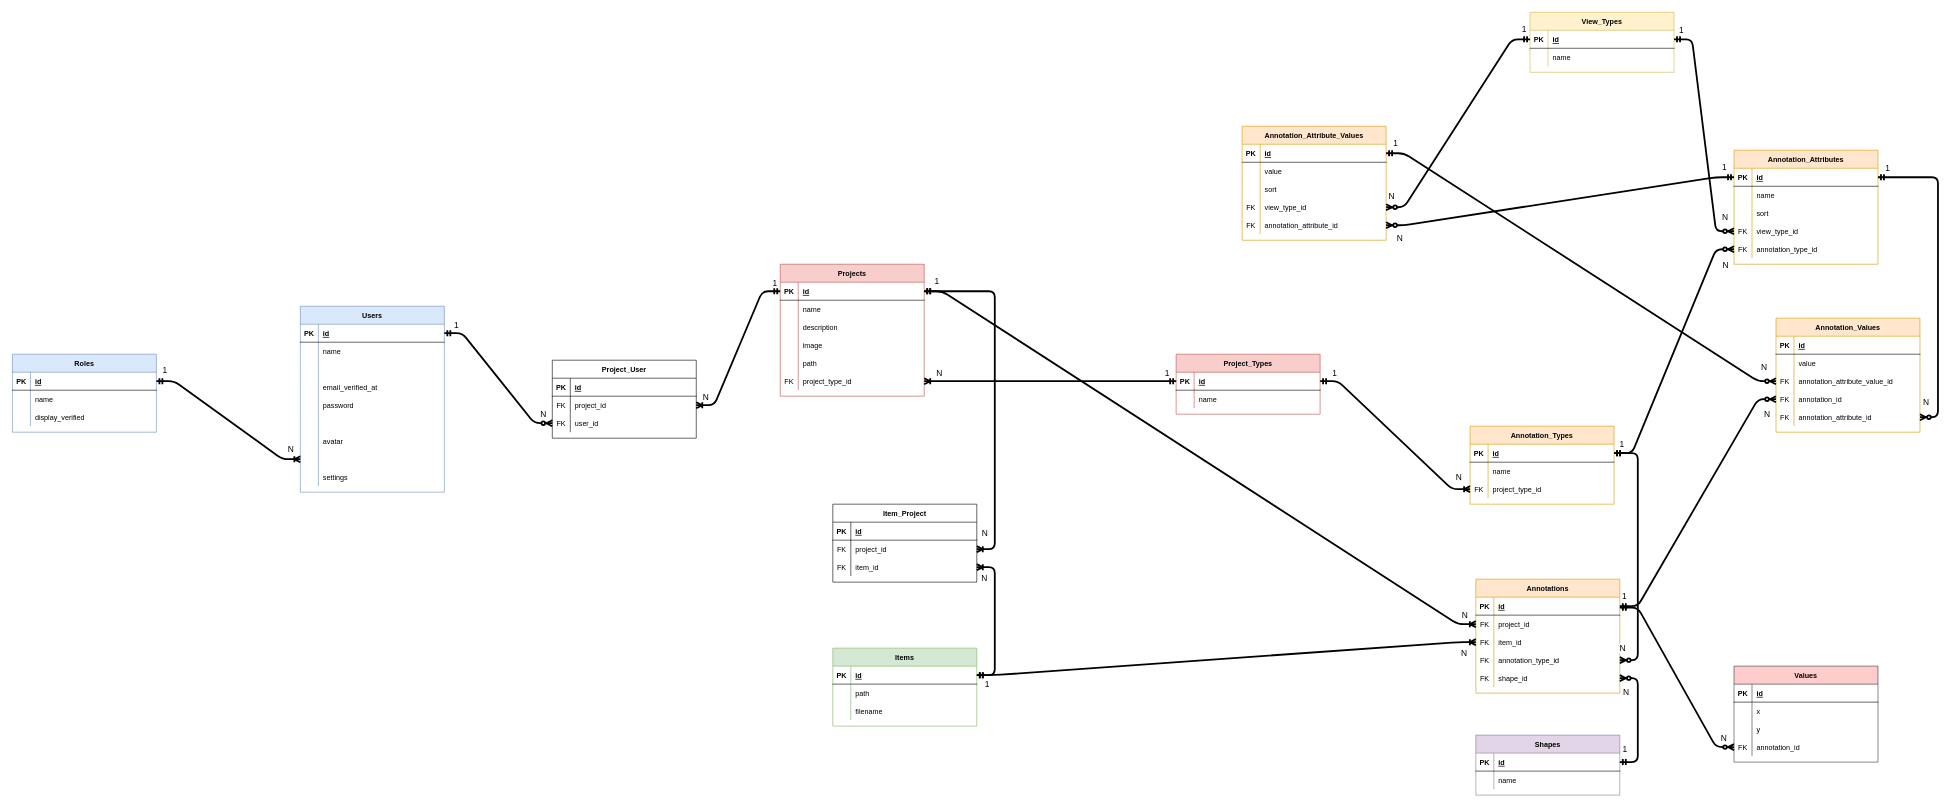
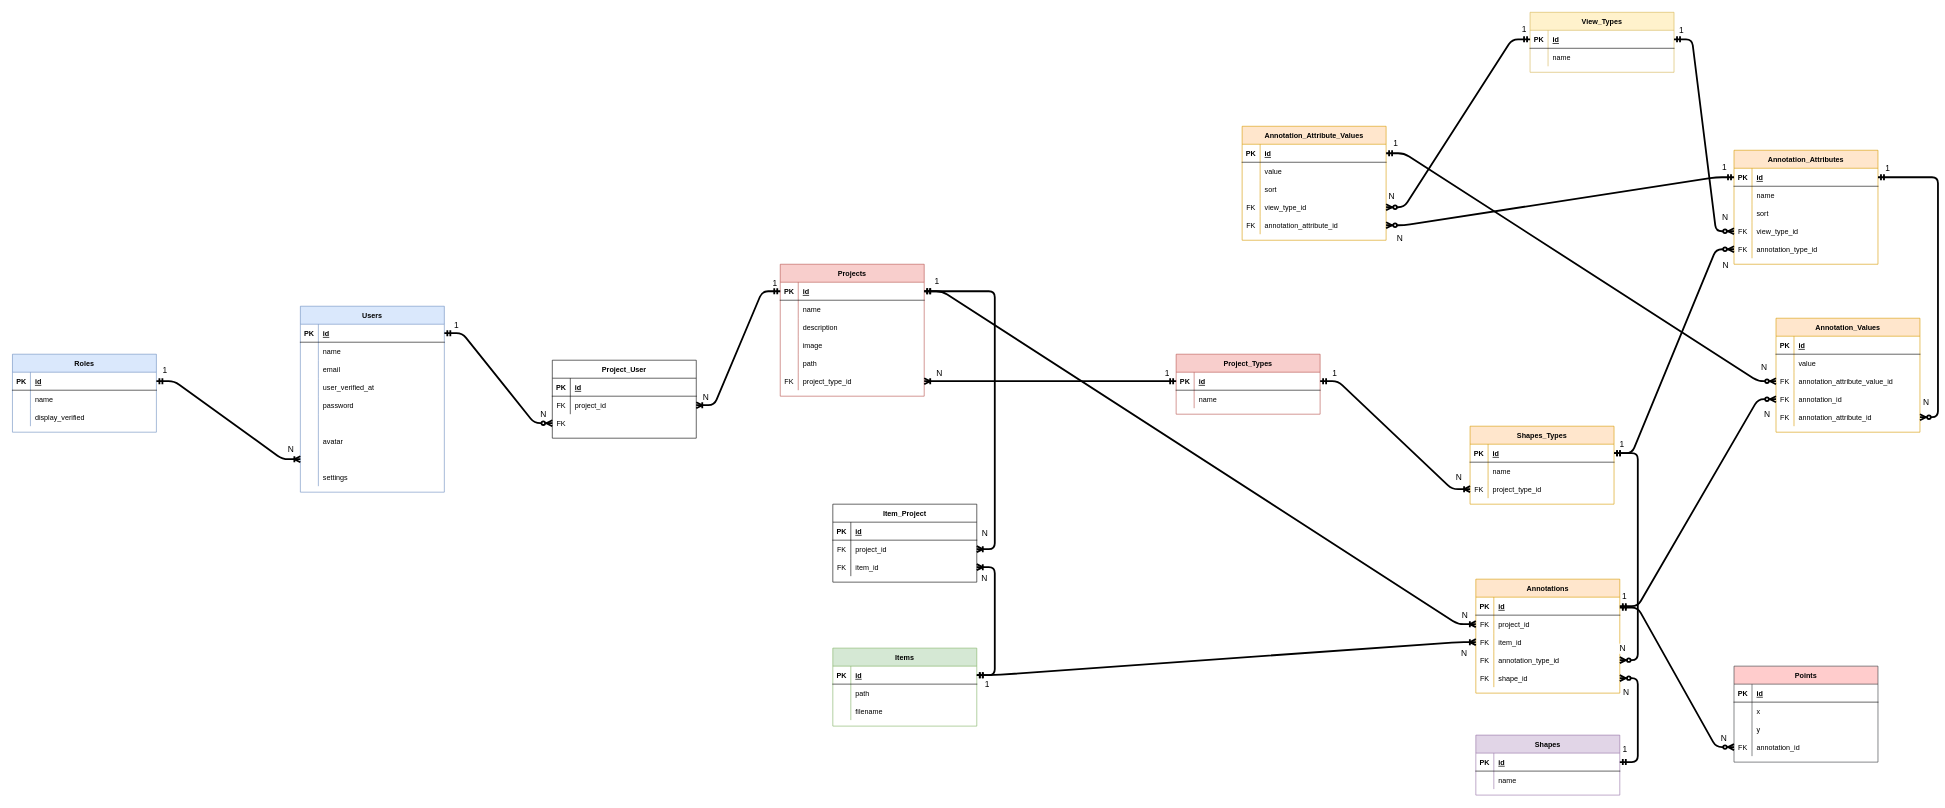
node "email": added
node "email_verified_at": label "email_verified_at" -> "user_verified_at"
node "user_id": removed
node "Annotation_Types": label "Annotation_Types" -> "Shapes_Types"
node "Values": label "Values" -> "Points"
